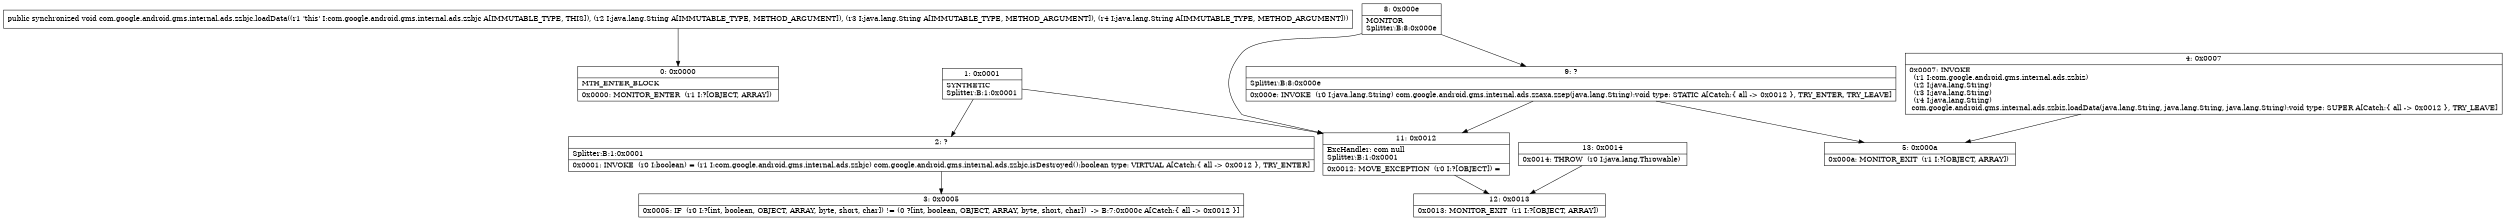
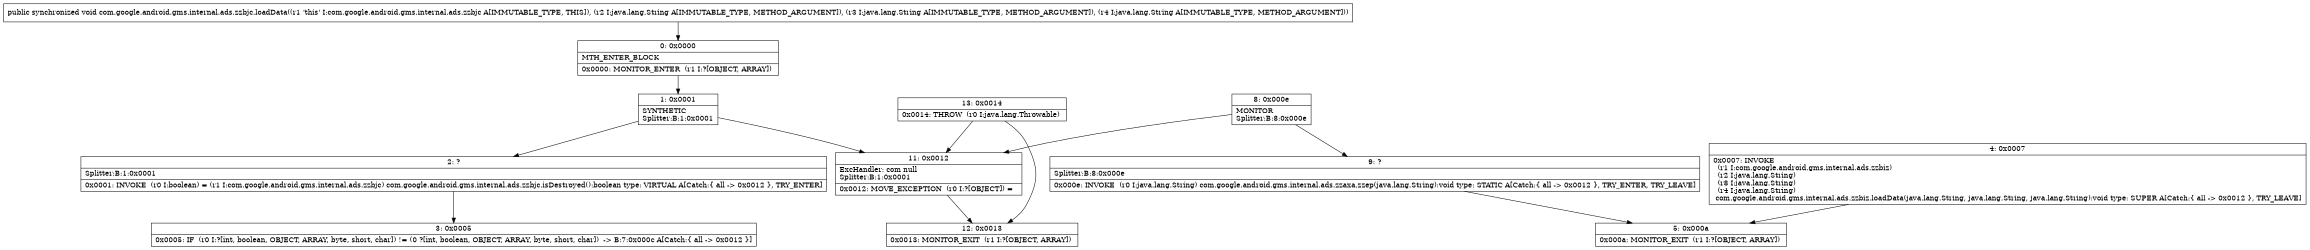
edge "0: 0x0000" -> "1: 0x0001": added
node "4: 0x0007": text "(r3 I:java.lang.String)" -> "(r8 I:java.lang.String)"
edge "9: ?" -> "11: 0x0012": now "13: 0x0014" -> "11: 0x0012"
